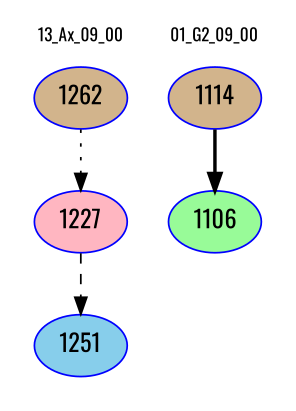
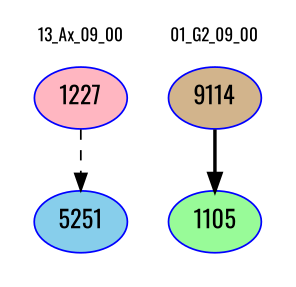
node "1262": removed
node "1114": label "1114" -> "9114"
node "1106": label "1106" -> "1105"
node "1251": label "1251" -> "5251"
